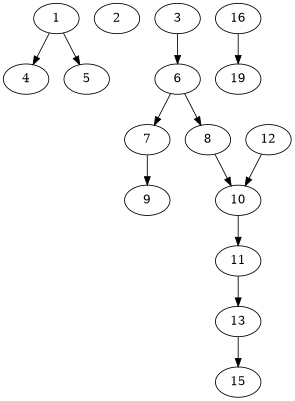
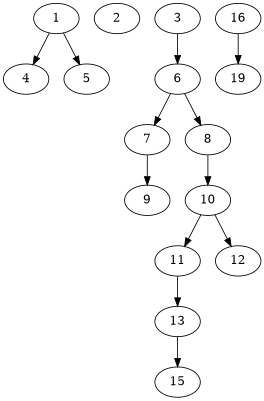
edge "12" -> "10": reversed
